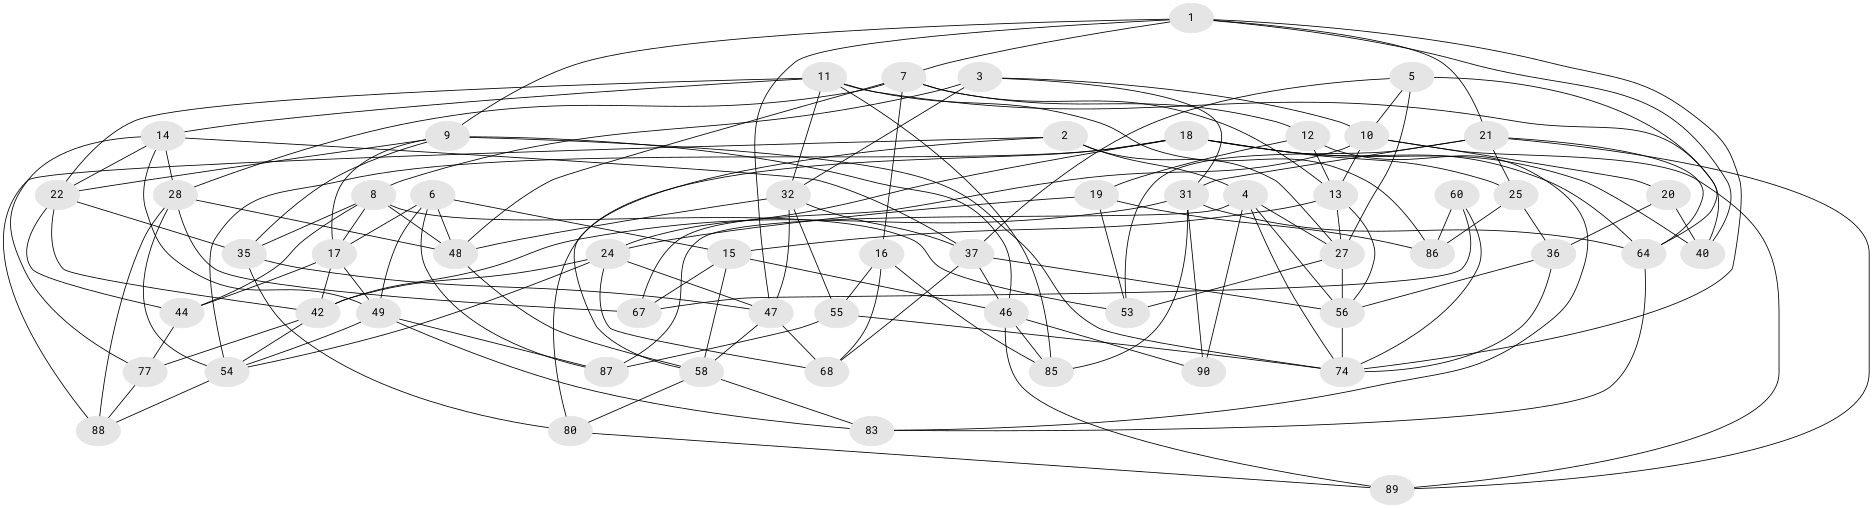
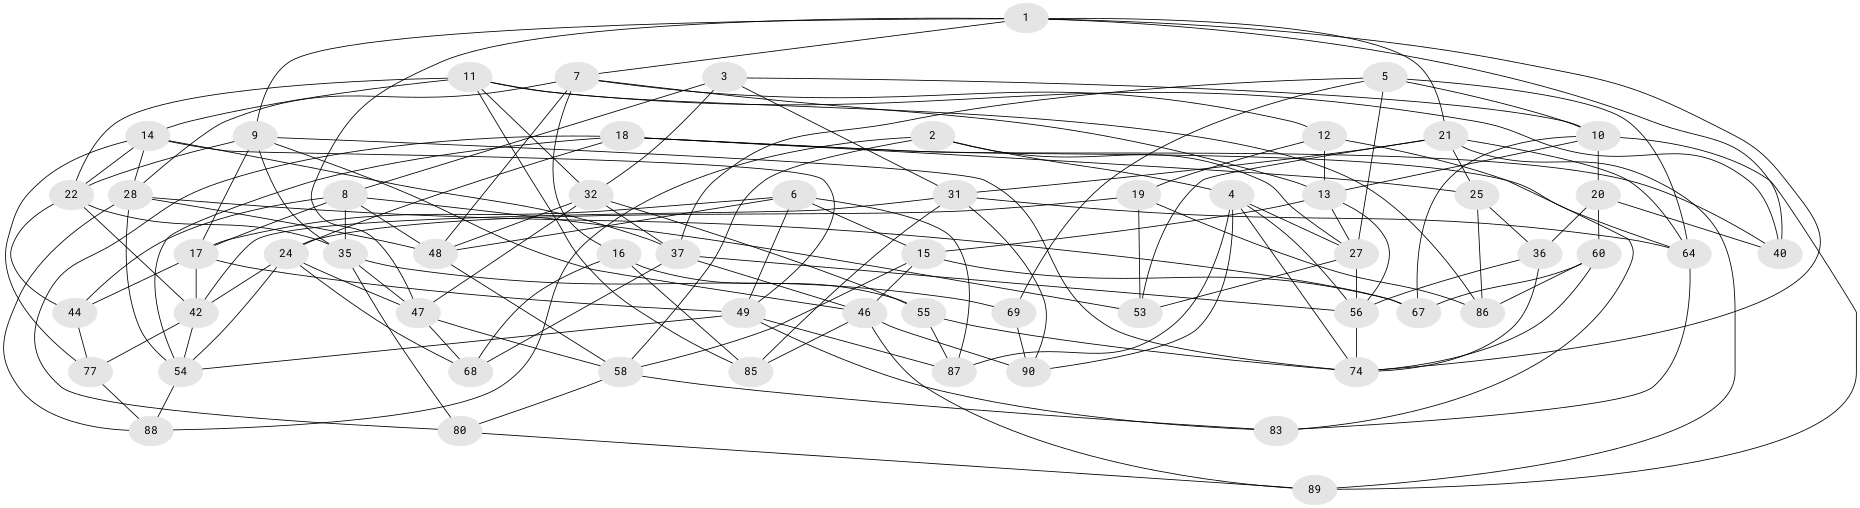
edge "20" -- "60": added
node "69": added
